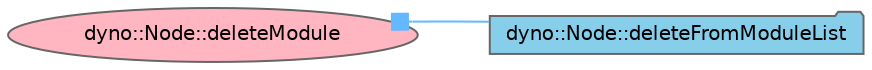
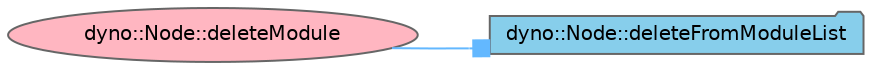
edge "dyno::Node::deleteFromModuleList" -> "dyno::Node::deleteModule": reversed
